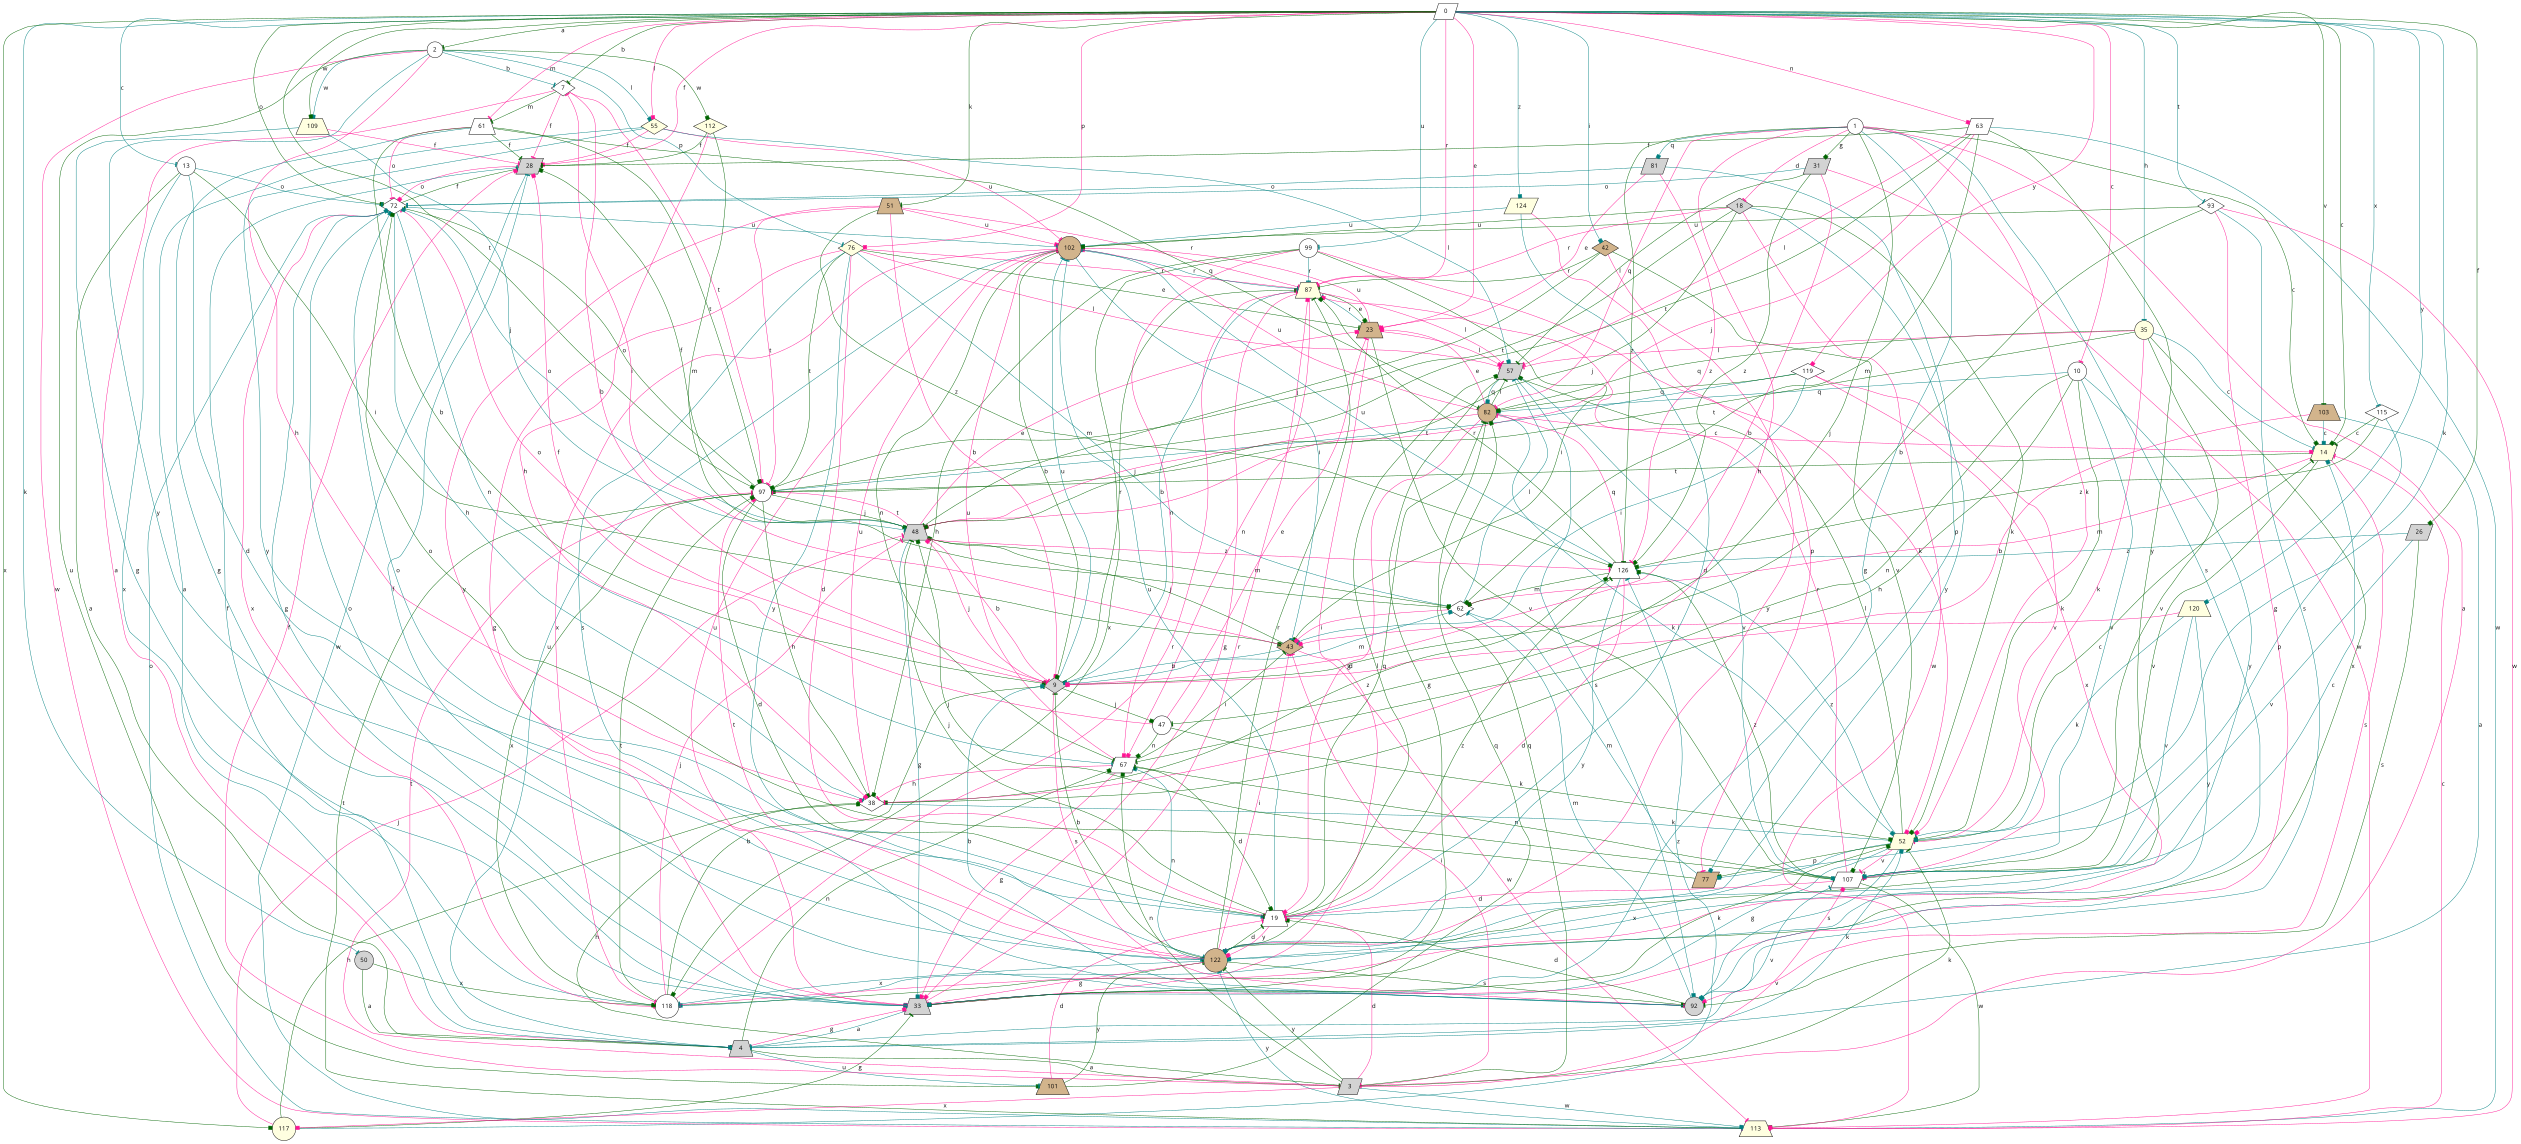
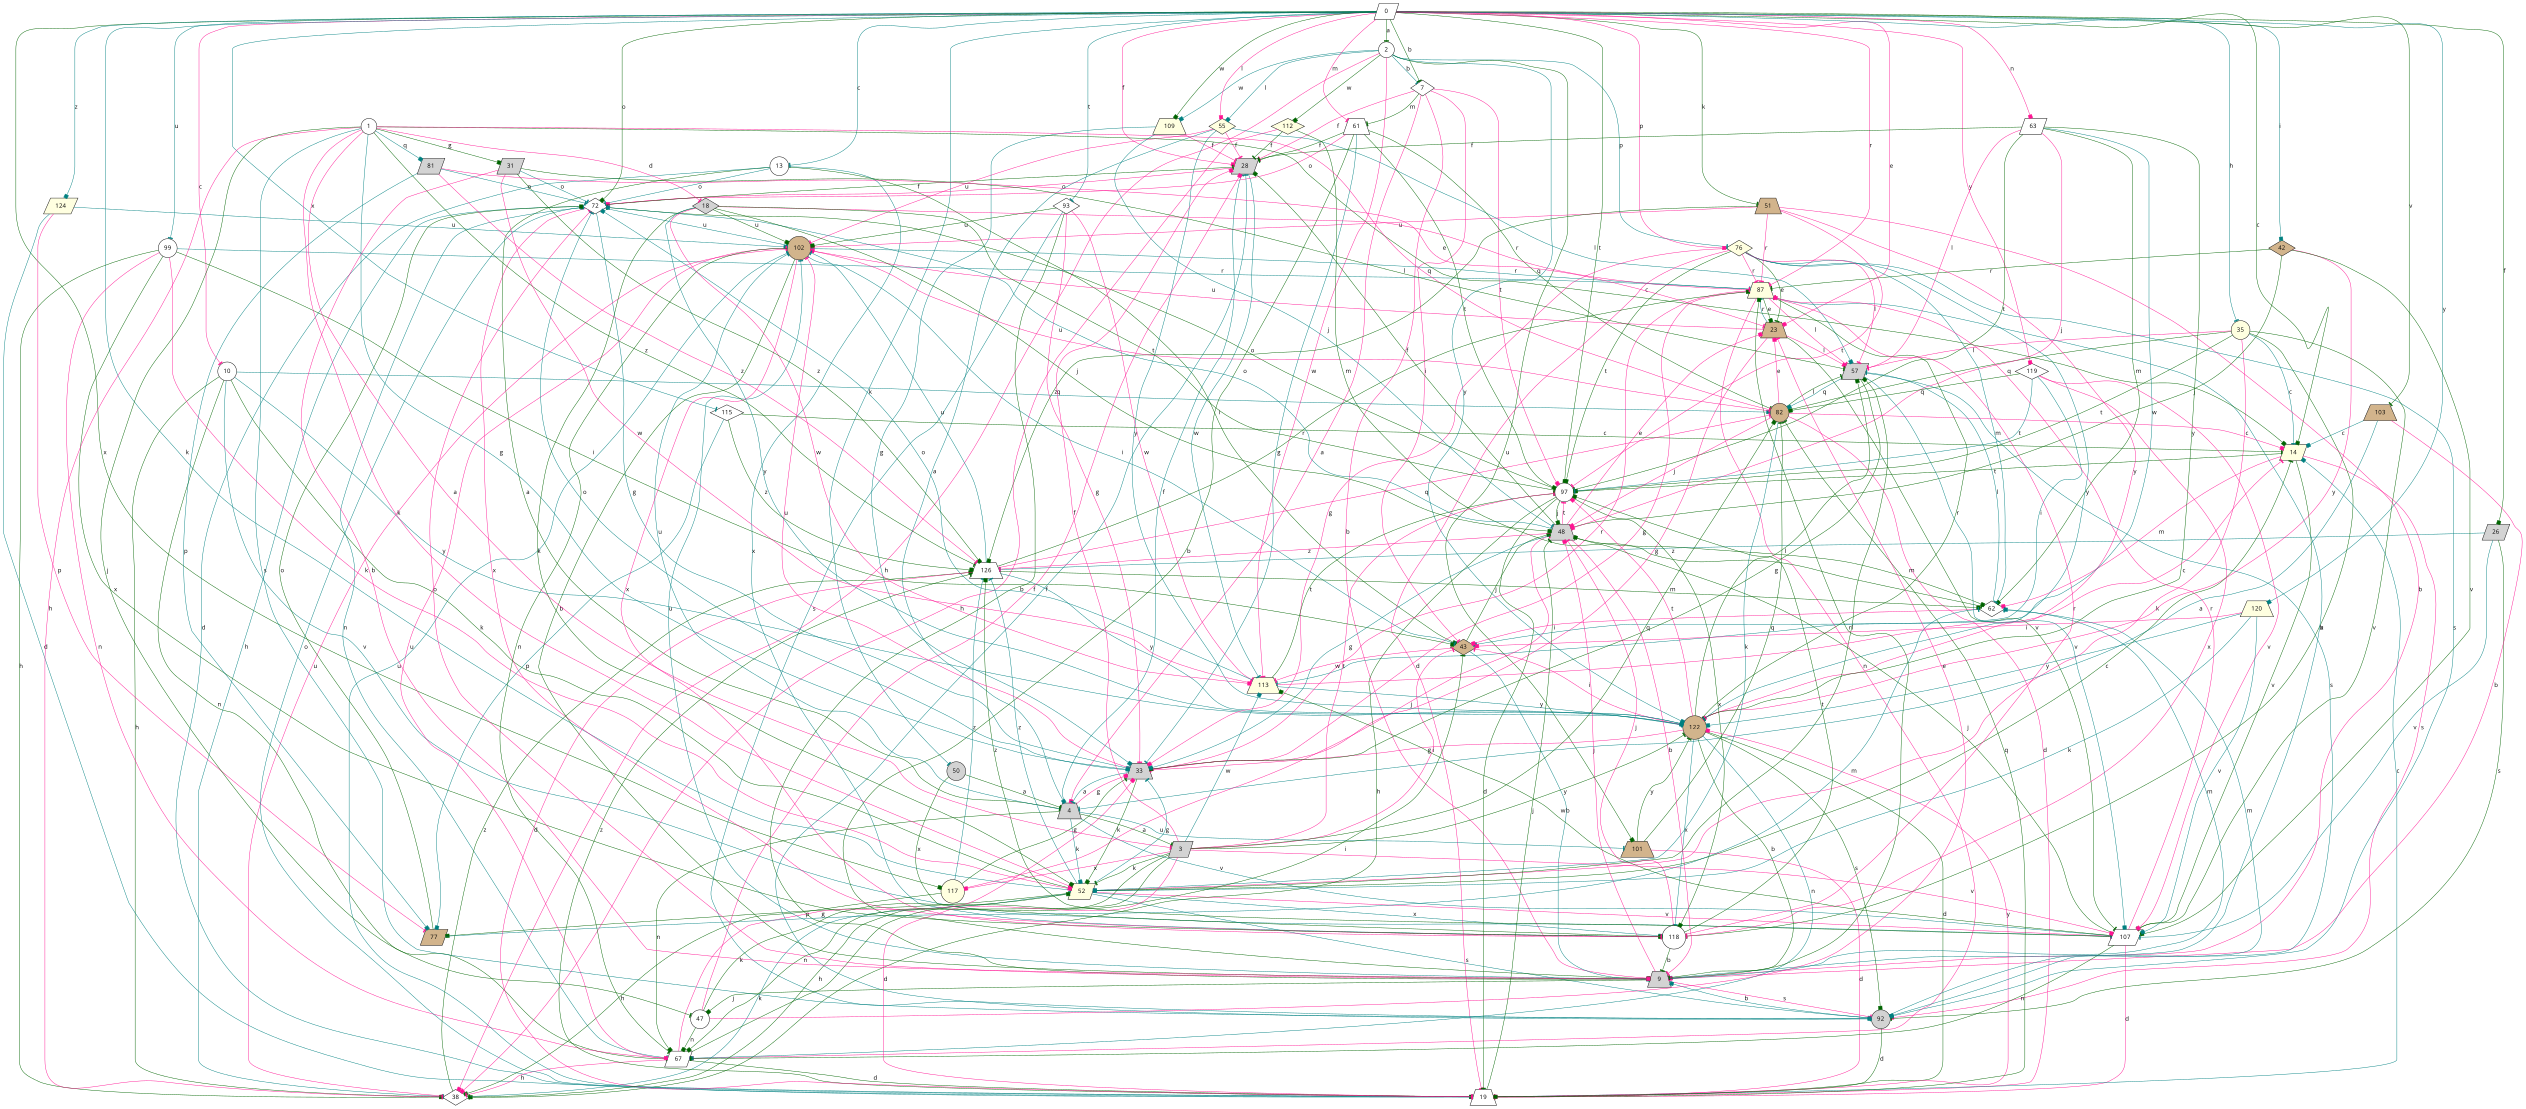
edge "43" -> "7": reversed
node "9": shape diamond -> trapezium
